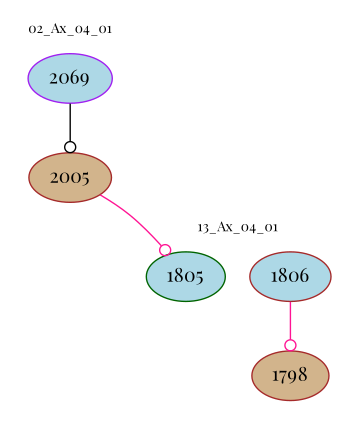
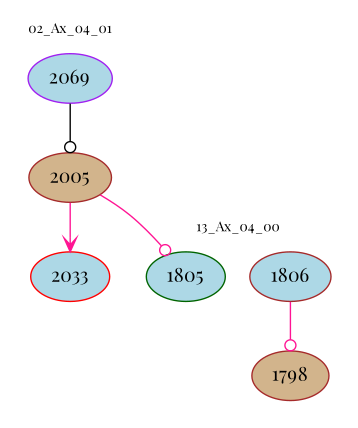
cluster "13_Ax_04_01": label "13_Ax_04_01" -> "13_Ax_04_00"
node "2033": added
